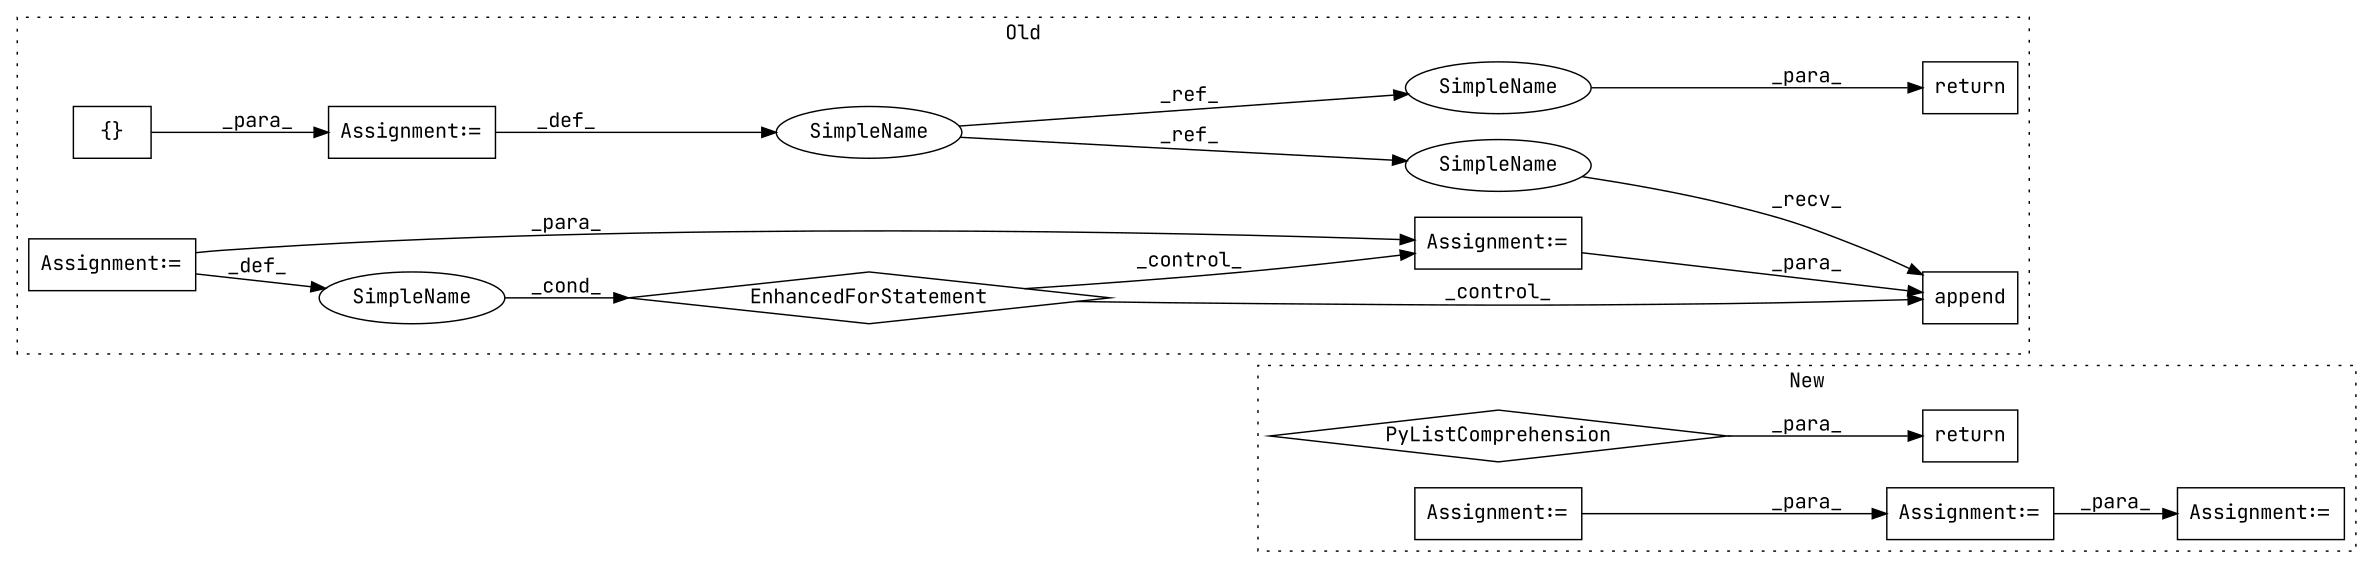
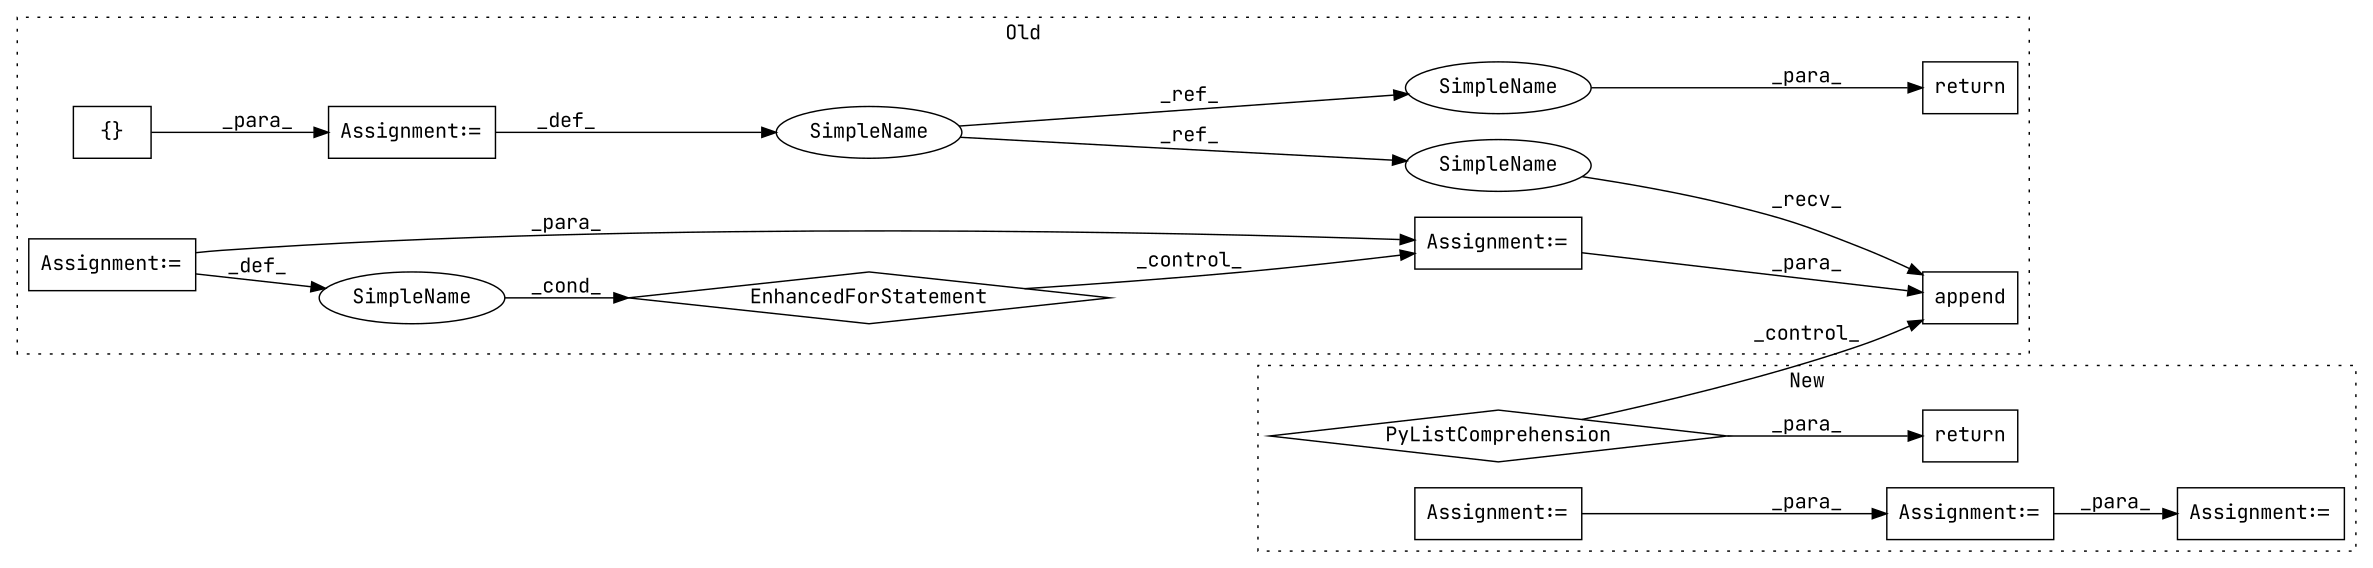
edge "EnhancedForStatement" -> "append": now "PyListComprehension" -> "append"
